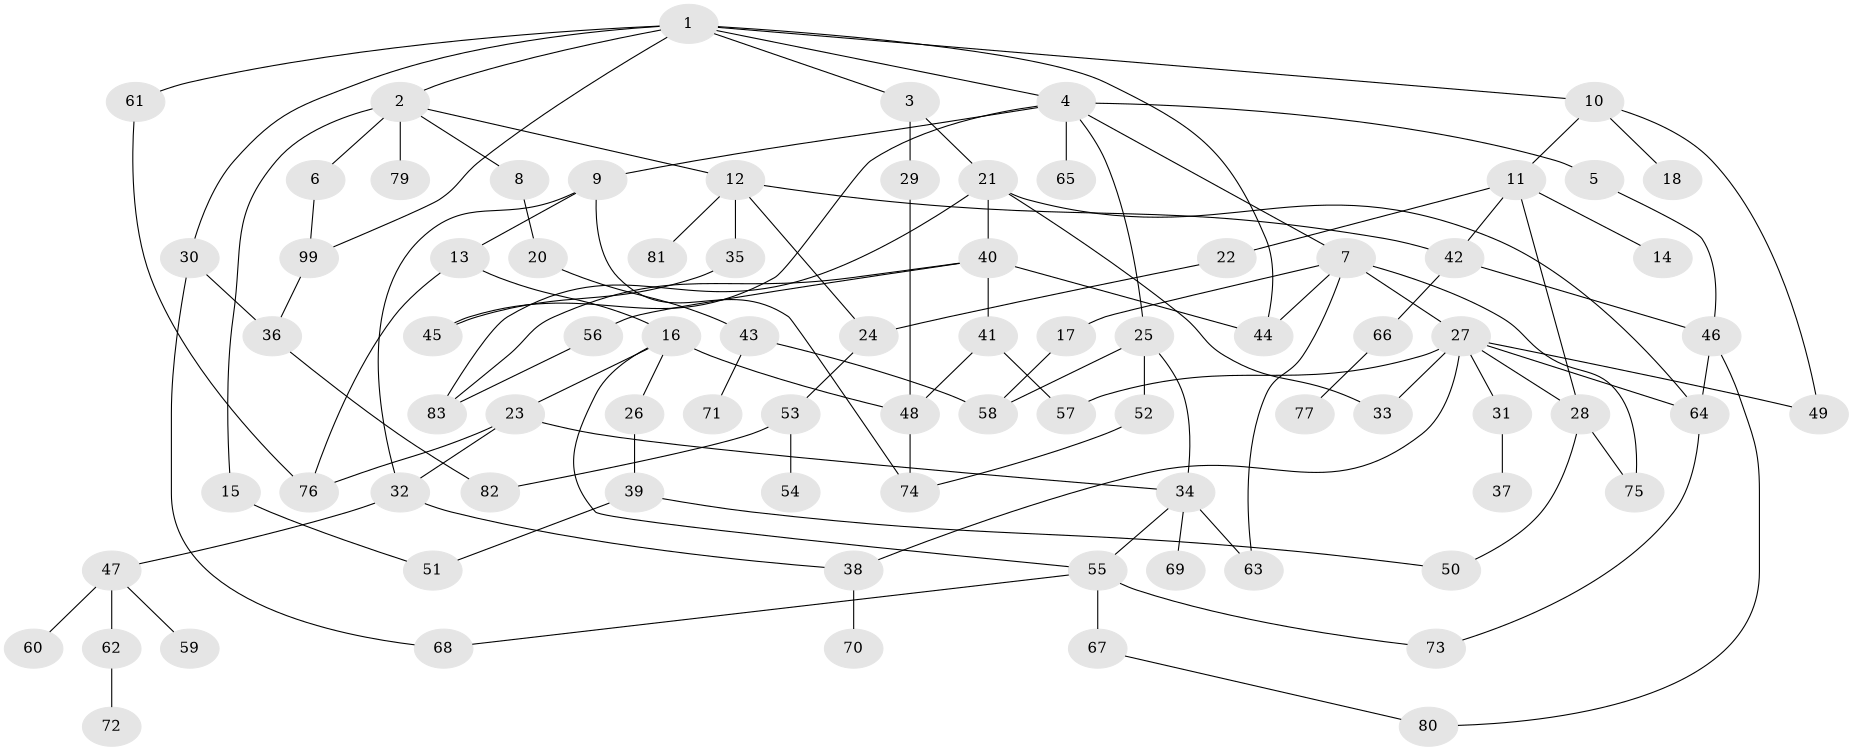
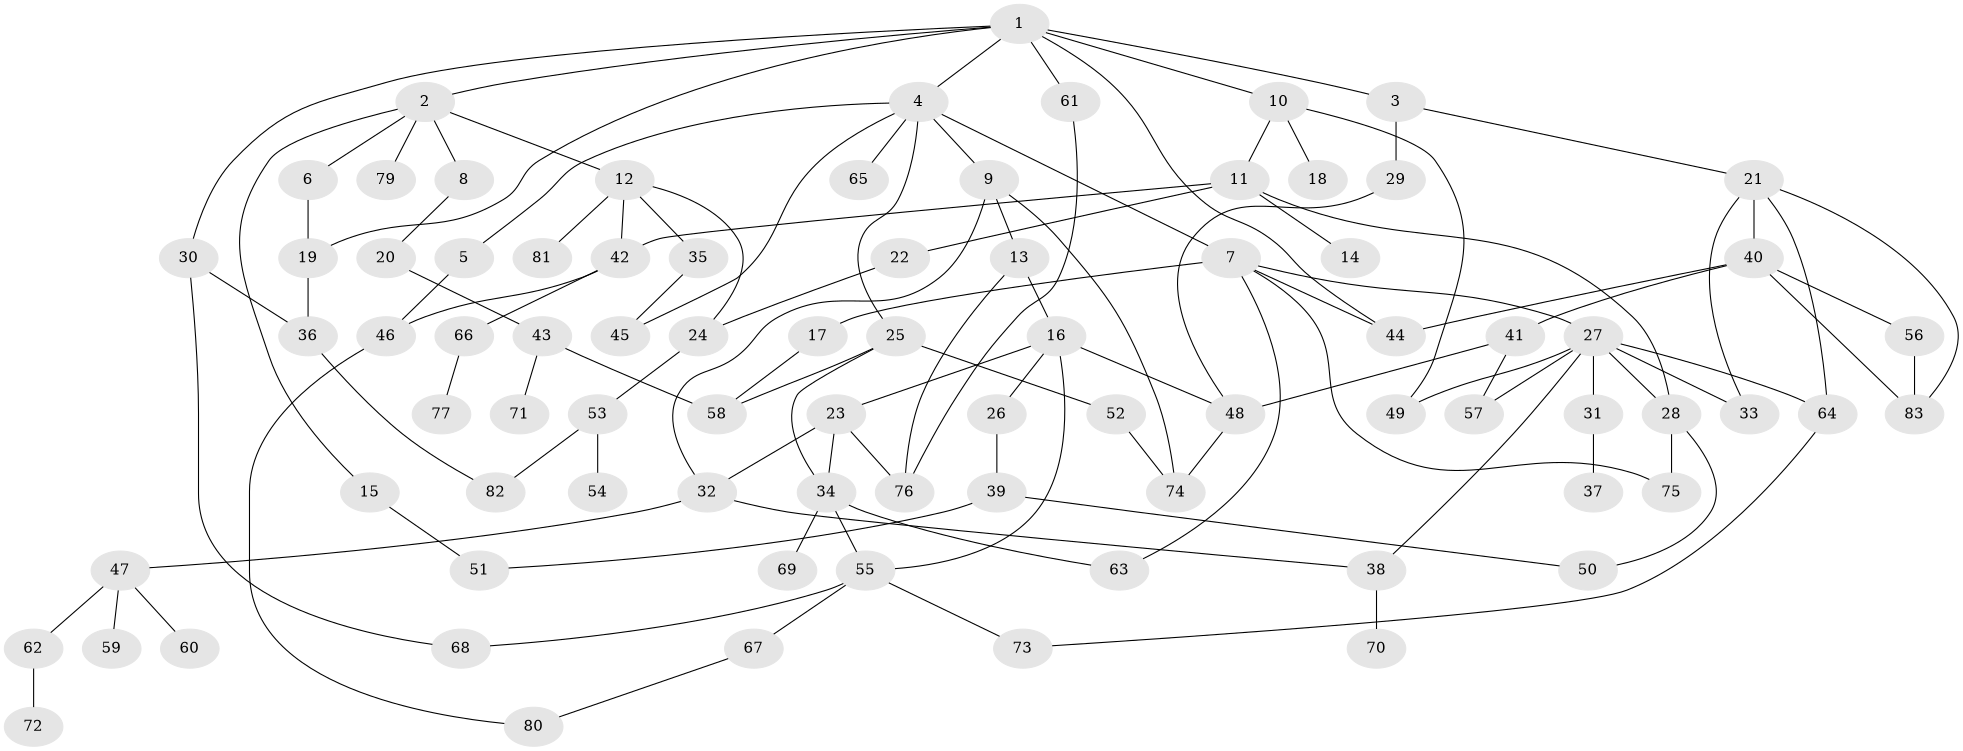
node "99": label "99" -> "19"
edge "46" -- "64": removed
